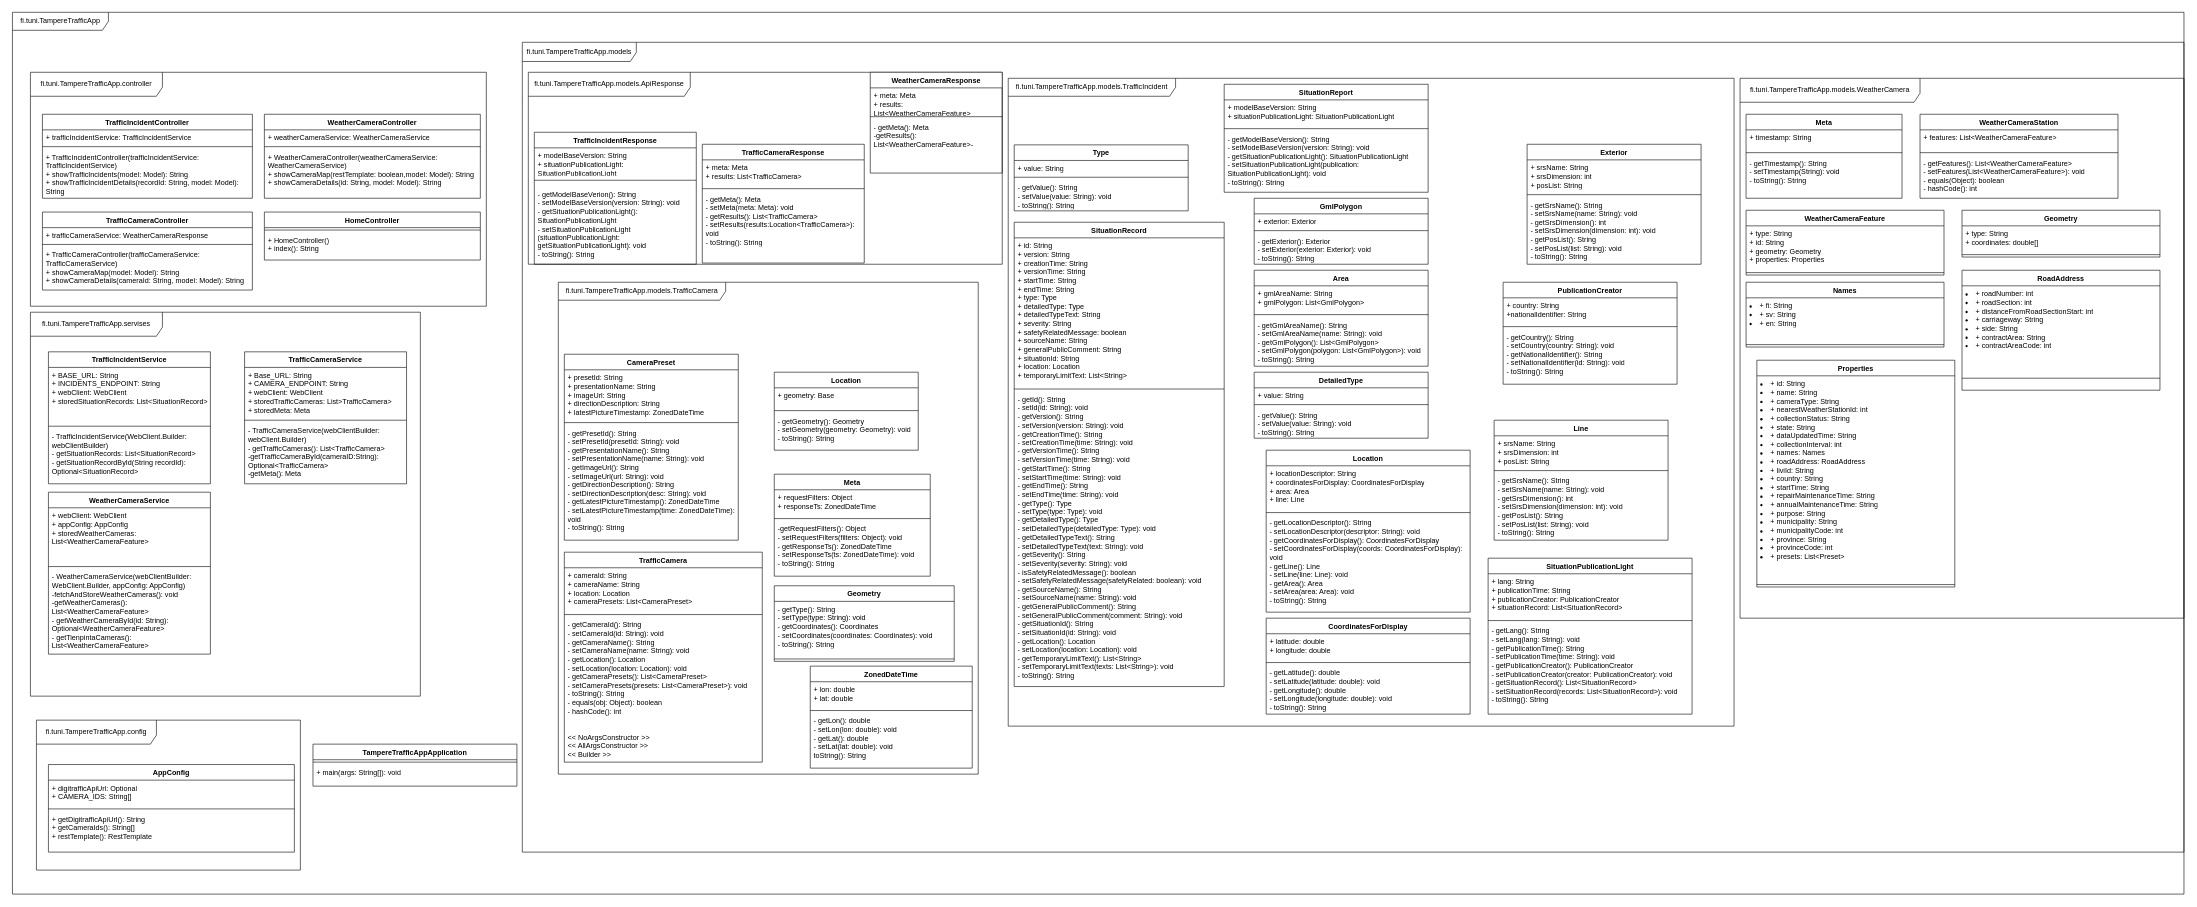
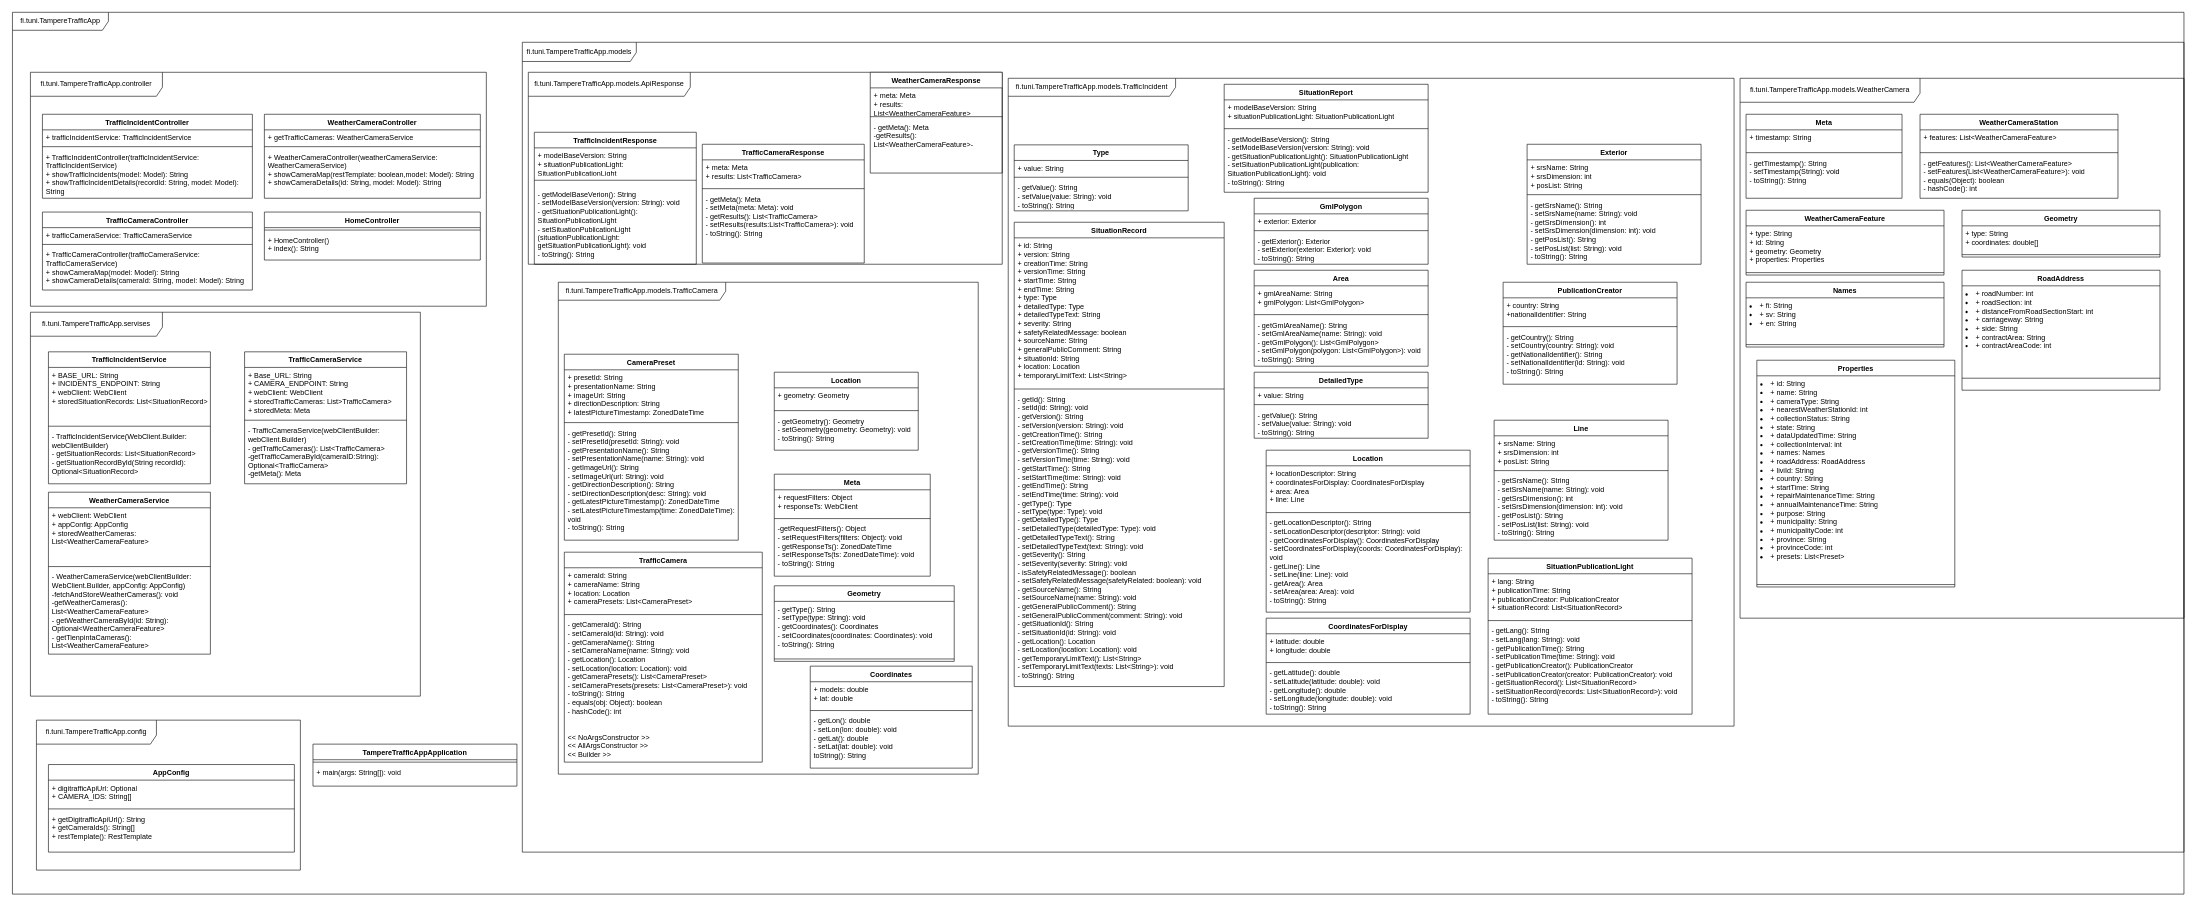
node "+ weatherCameraService: WeatherCameraService": label "+ weatherCameraService: WeatherCameraService" -> "+ getTrafficCameras: WeatherCameraService"
node "- getMeta(): Meta - setMeta(meta: Meta): void - getResults(): List<TrafficCamera> - setResults(results:Location<TrafficCamera>): void - toString(): String": label "- getMeta(): Meta - setMeta(meta: Meta): void - getResults(): List<TrafficCamera> - setResults(results:Location<TrafficCamera>): void - toString(): String" -> "- getMeta(): Meta - setMeta(meta: Meta): void - getResults(): List<TrafficCamera> - setResults(results:List<TrafficCamera>): void - toString(): String"
node "+ trafficCameraService: WeatherCameraResponse": label "+ trafficCameraService: WeatherCameraResponse" -> "+ trafficCameraService: TrafficCameraService"
node "+ geometry: Base": label "+ geometry: Base" -> "+ geometry: Geometry"
node "+ requestFilters: Object + responseTs: ZonedDateTime": label "+ requestFilters: Object + responseTs: ZonedDateTime" -> "+ requestFilters: Object + responseTs: WebClient"
node "ZonedDateTime": label "ZonedDateTime" -> "Coordinates"
node "+ lon: double + lat: double": label "+ lon: double + lat: double" -> "+ models: double + lat: double"
